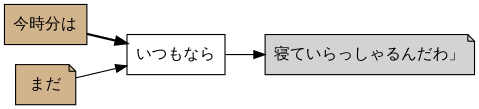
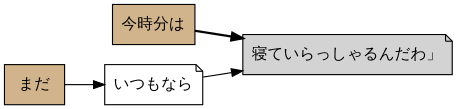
edge "今時分は" -> "いつもなら": now "今時分は" -> "寝ていらっしゃるんだわ」"
node "いつもなら": shape box -> note
node "まだ": shape note -> box
